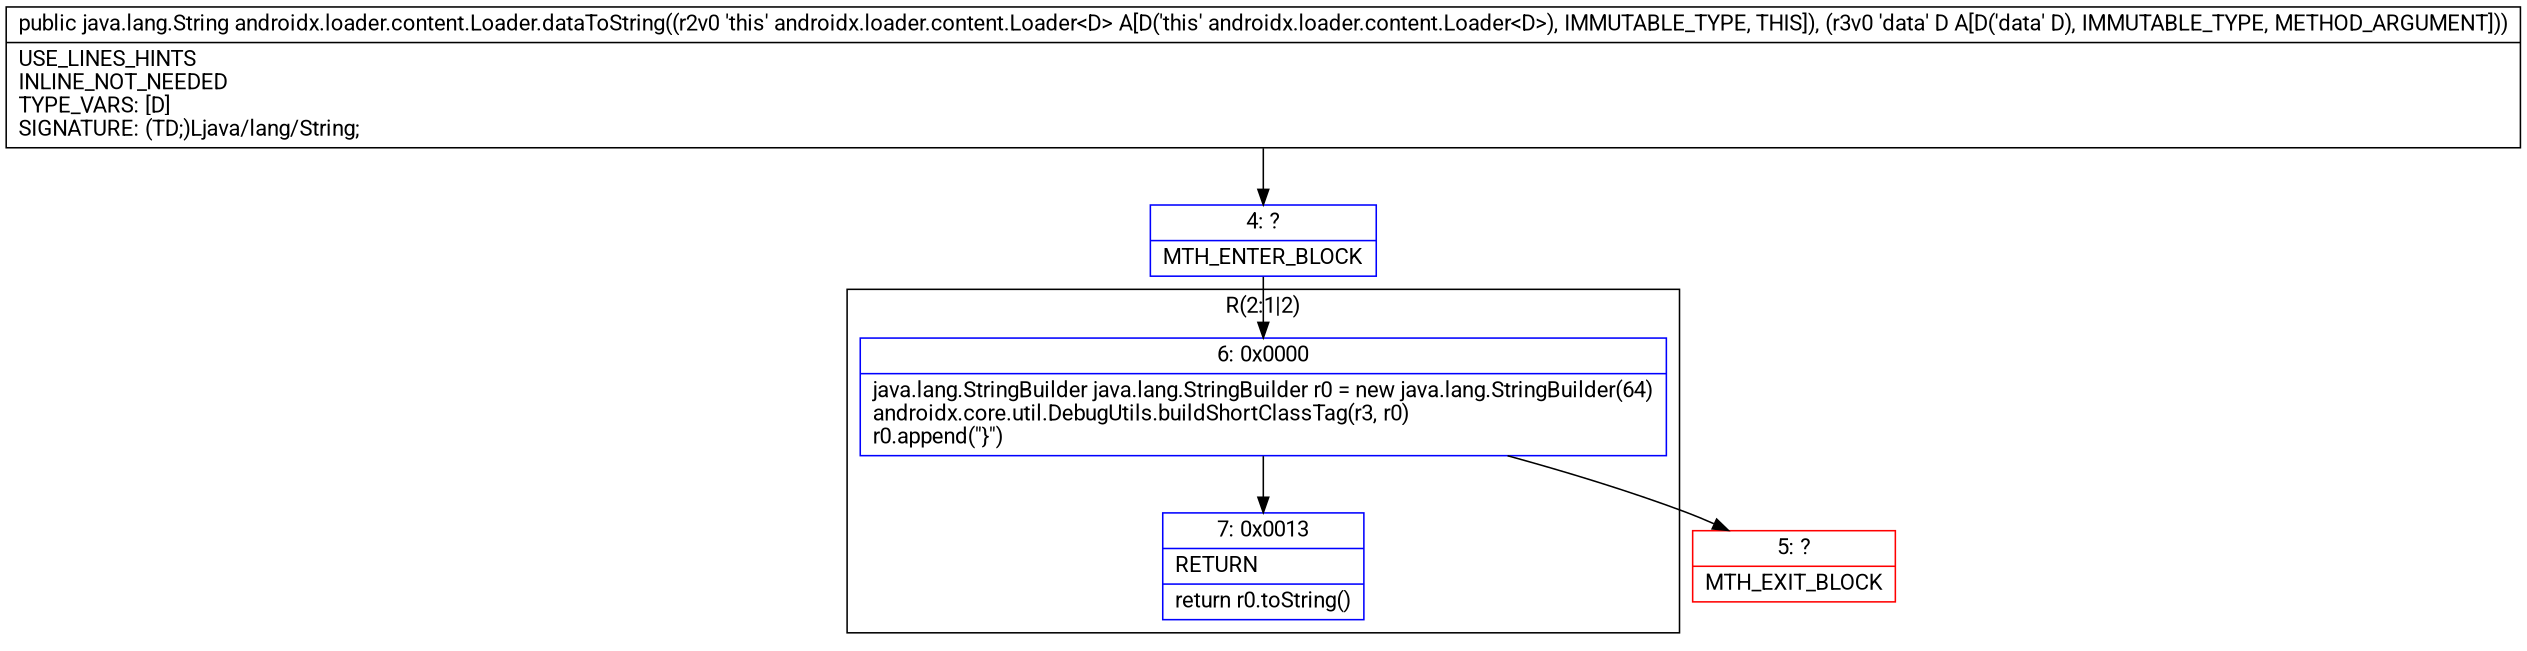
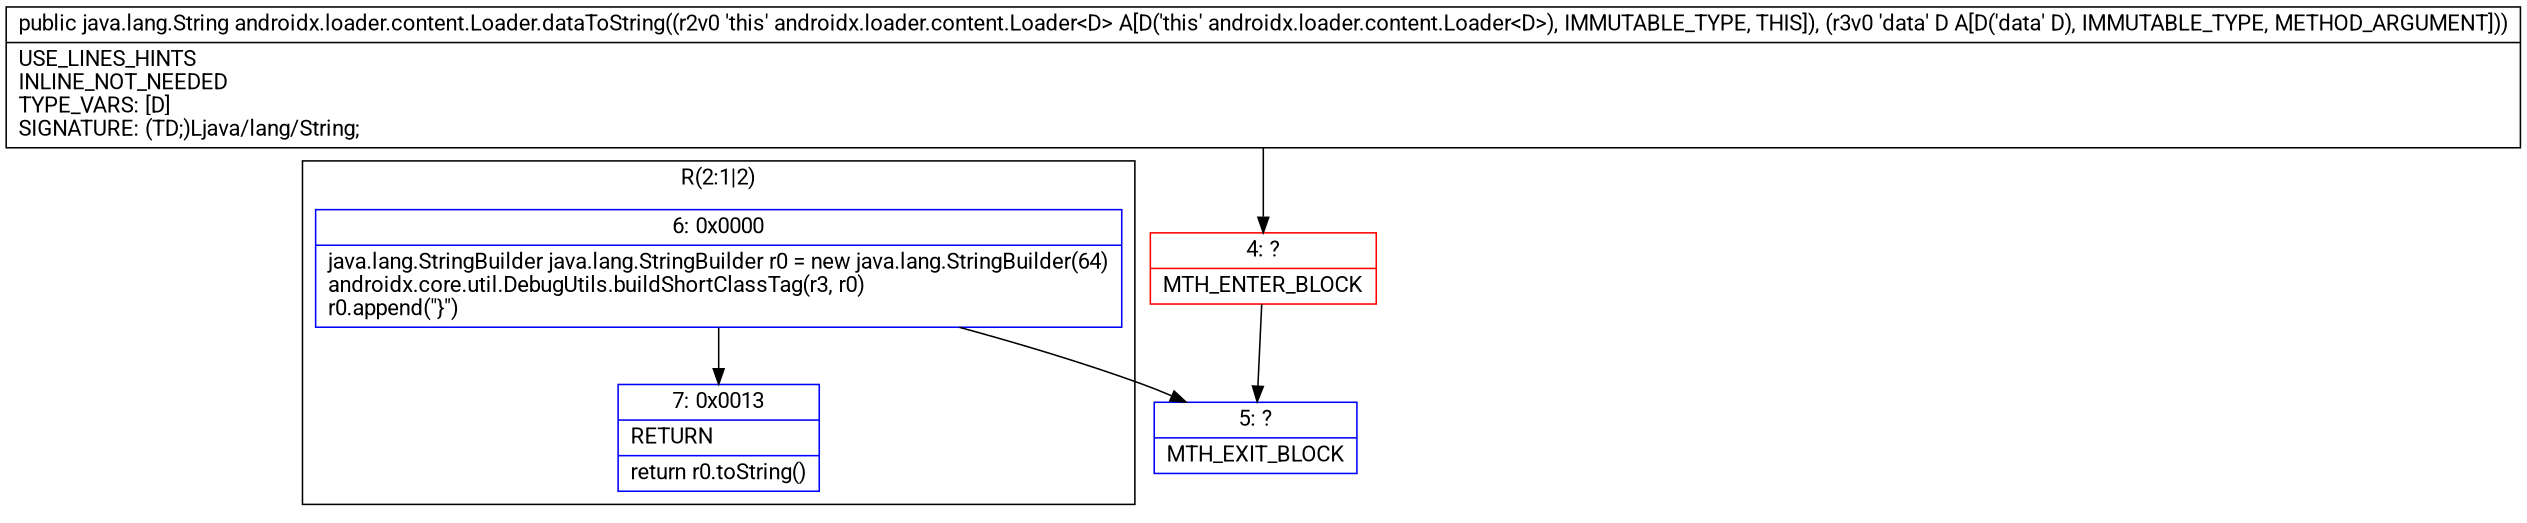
node "4: ?": color blue -> red
edge "4: ?" -> "6: 0x0000": now "4: ?" -> "5: ?"
node "5: ?": color red -> blue
